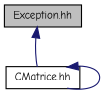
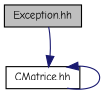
edge "CMatrice.hh" -> "Exception.hh": reversed
